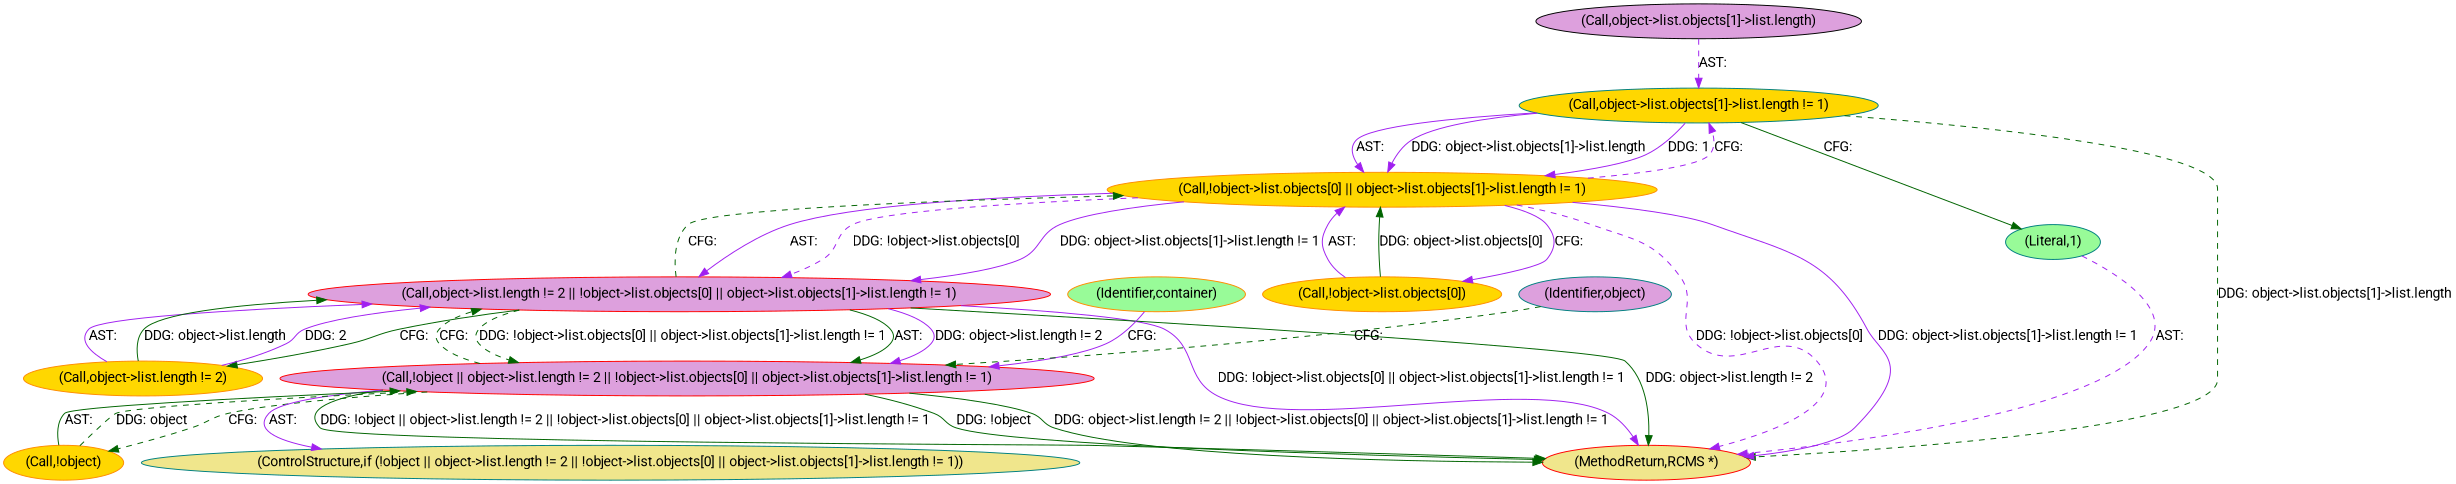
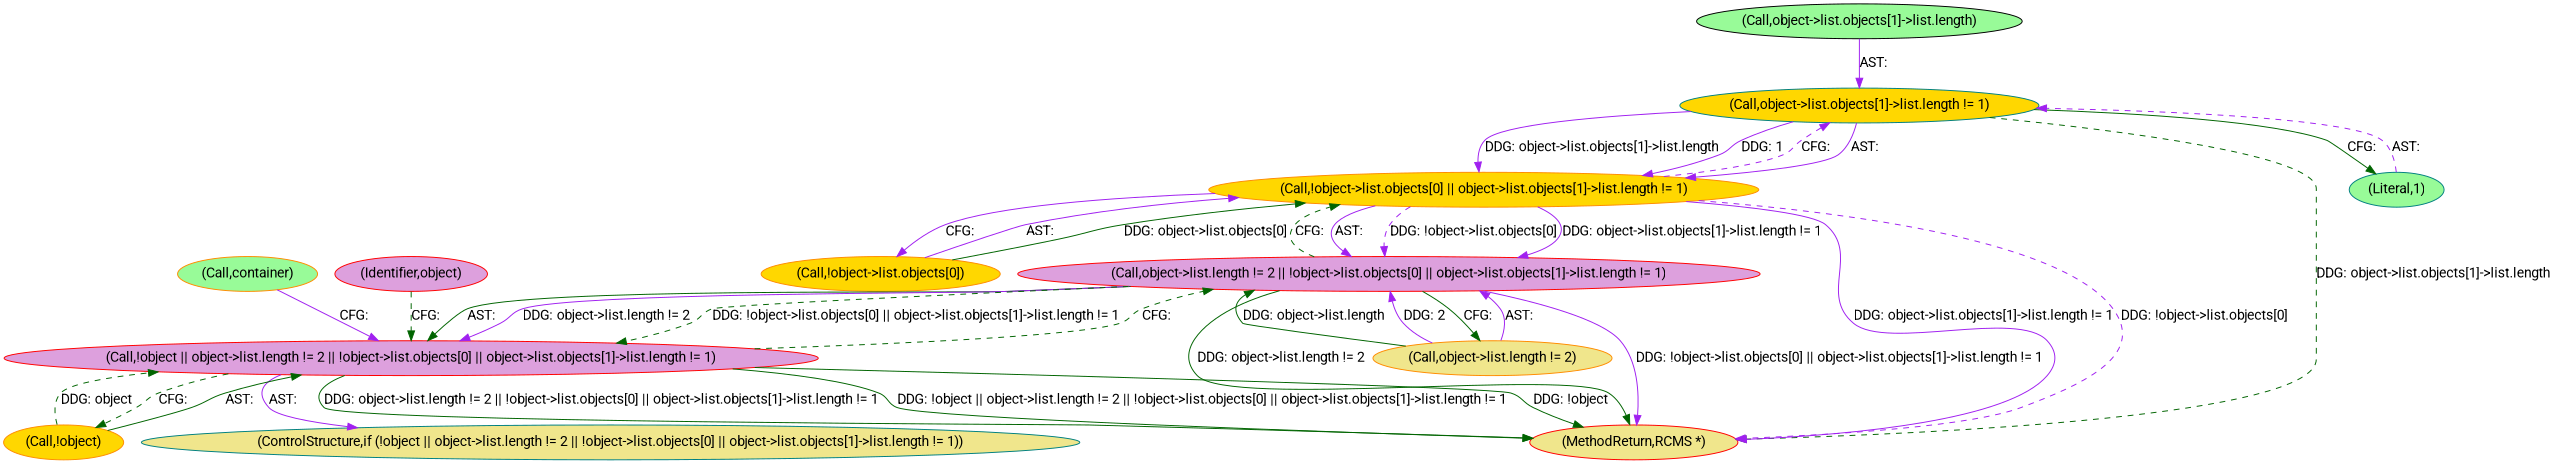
node "(Call,object->list.objects[1]->list.length)": fillcolor plum -> palegreen
edge "(Call,object->list.objects[1]->list.length)" -> "(Call,object->list.objects[1]->list.length != 1)": style dashed -> solid
node "(Identifier,container)": label "(Identifier,container)" -> "(Call,container)"
node "(Identifier,object)": color teal -> red
node "(Call,object->list.length != 2)": fillcolor gold -> khaki
edge "(Literal,1)" -> "(MethodReturn,RCMS *)": now "(Literal,1)" -> "(Call,object->list.objects[1]->list.length != 1)"
